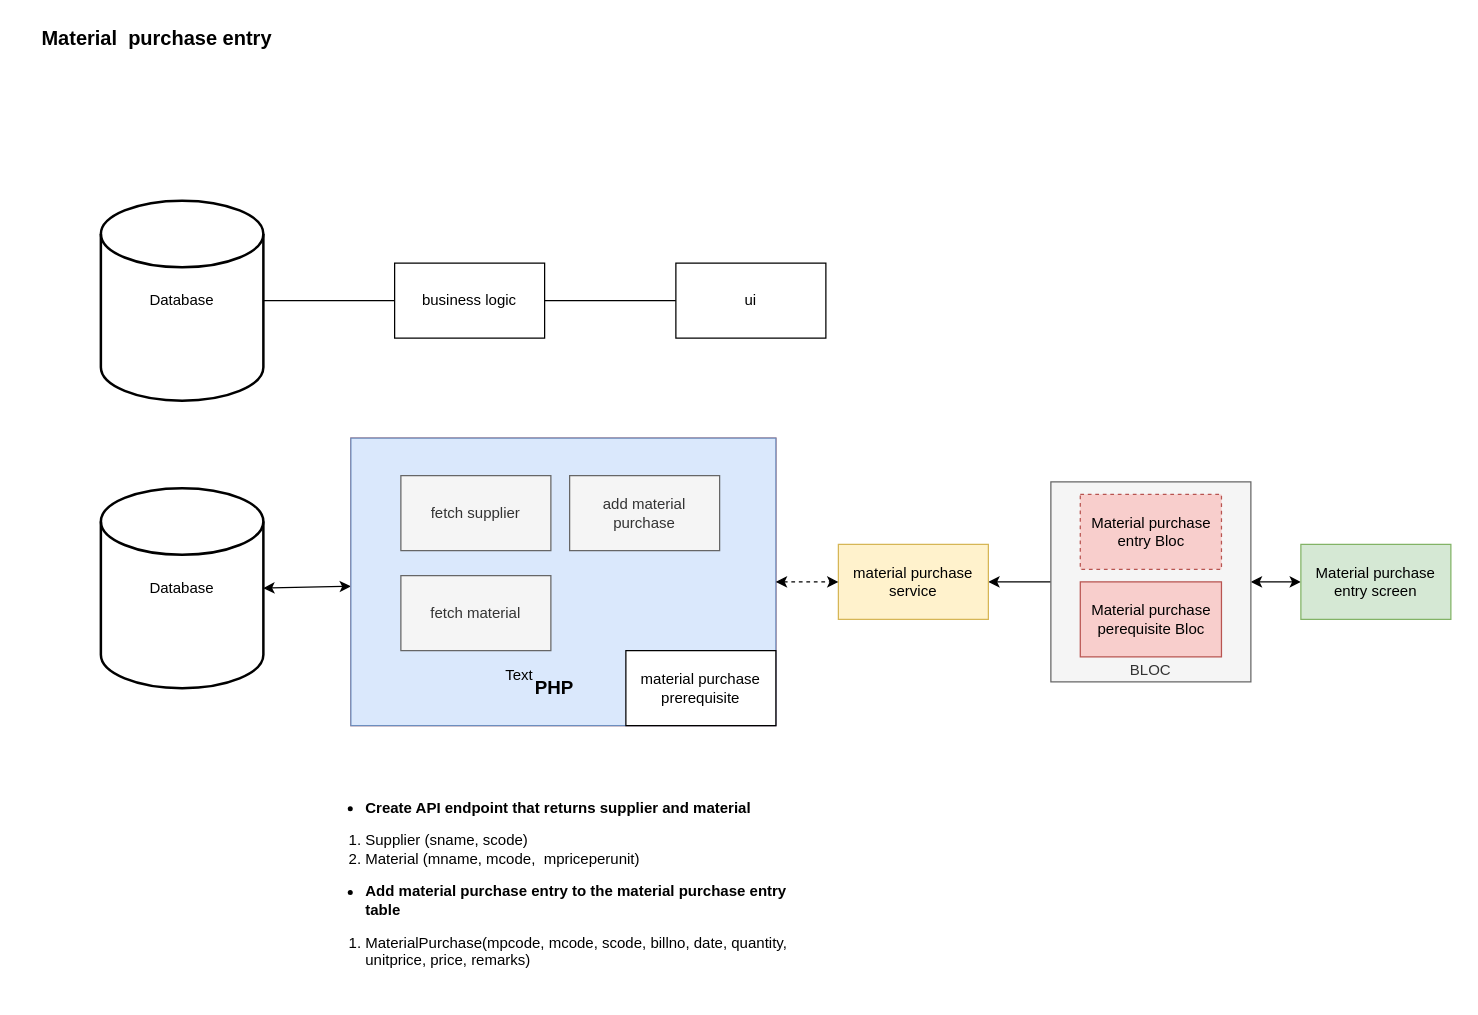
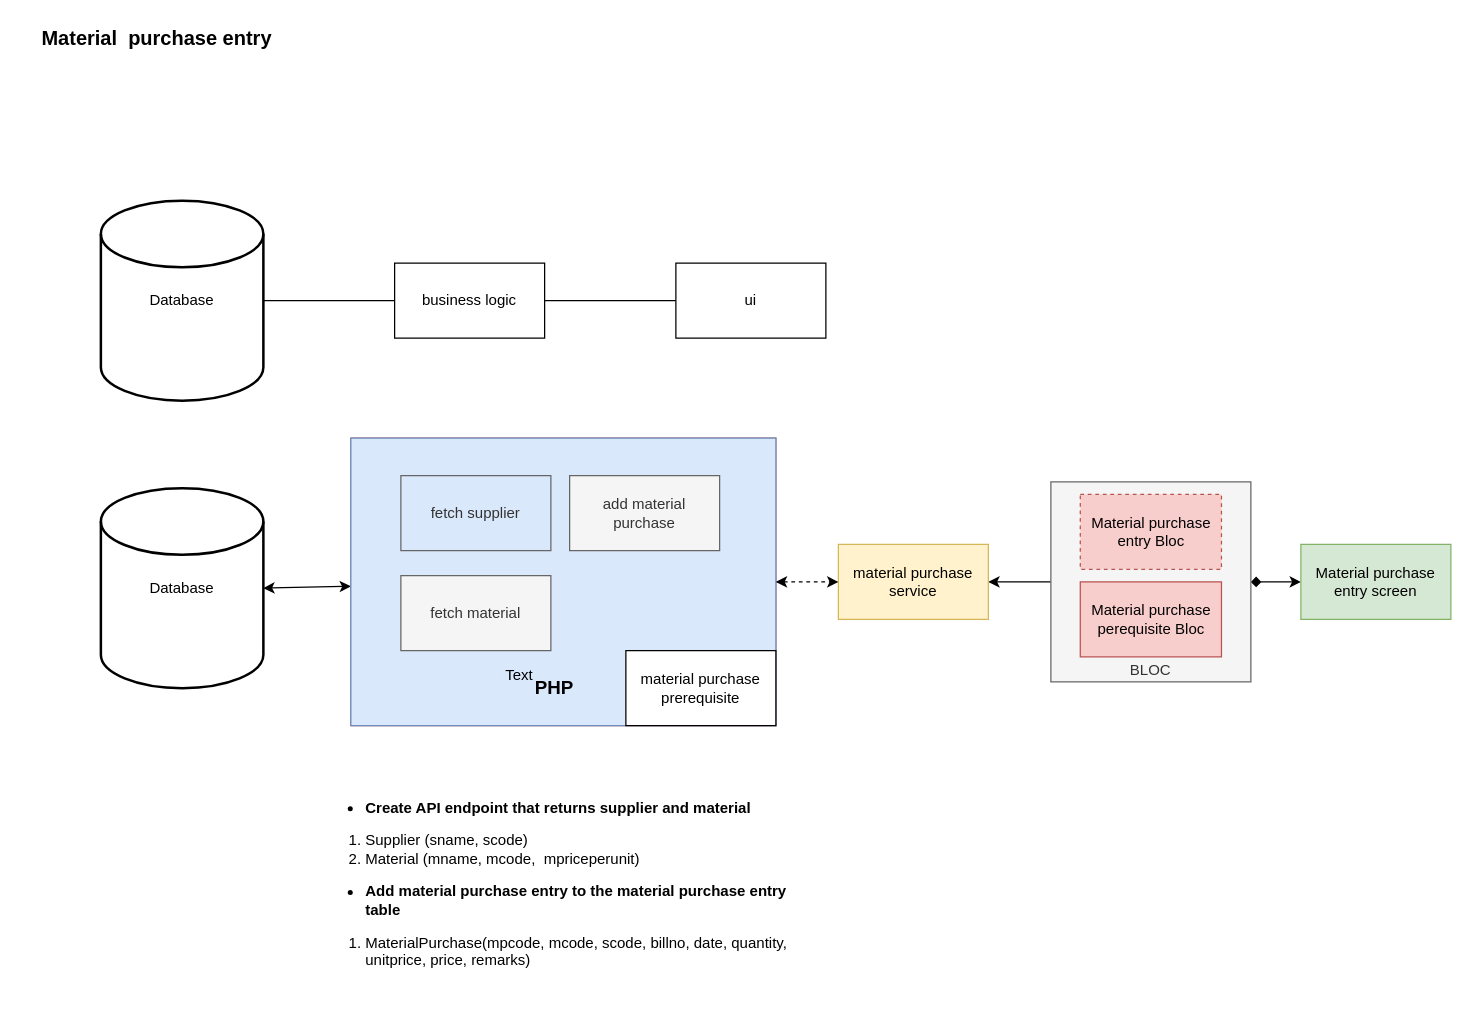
node "fetch supplier": fillcolor #f5f5f5 -> #dae8fc
edge "BLOC" -- "Material purchase entry screen": arrowhead classic -> diamond
